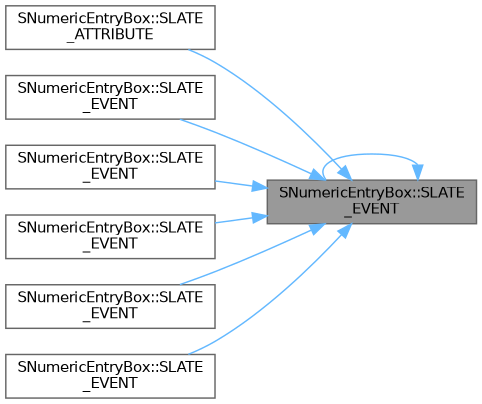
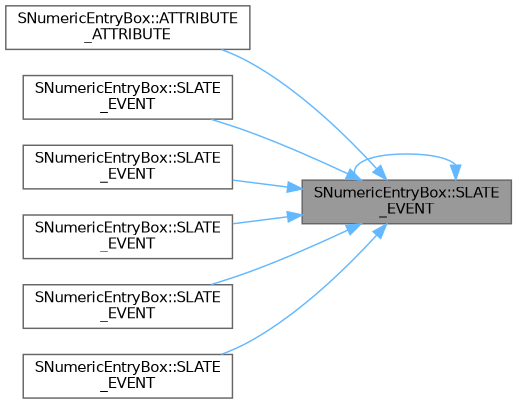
node "SNumericEntryBox::SLATE _ATTRIBUTE": label "SNumericEntryBox::SLATE _ATTRIBUTE" -> "SNumericEntryBox::ATTRIBUTE _ATTRIBUTE"
